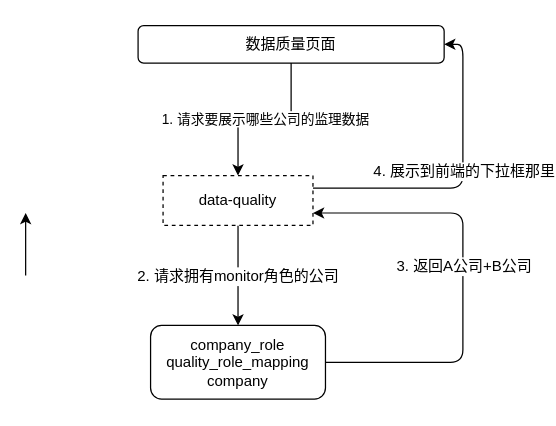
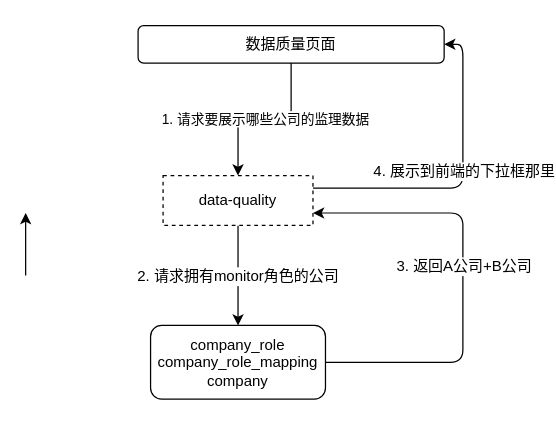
node "company_role quality_role_mapping company": label "company_role quality_role_mapping company" -> "company_role company_role_mapping company"
